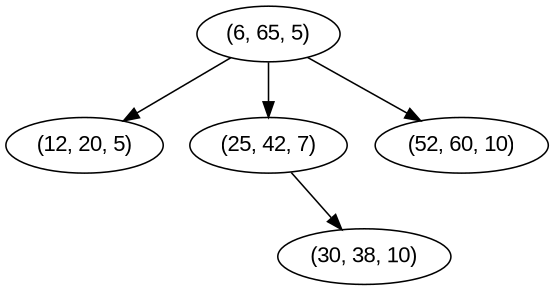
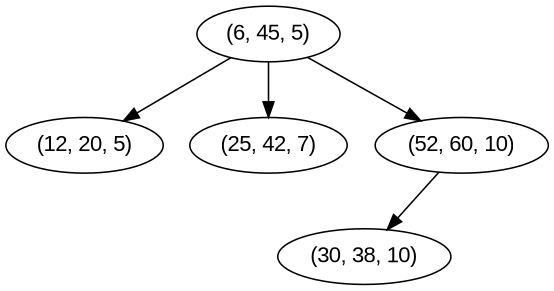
node "(6, 65, 5)": label "(6, 65, 5)" -> "(6, 45, 5)"
edge "(25, 42, 7)" -> "(30, 38, 10)": now "(52, 60, 10)" -> "(30, 38, 10)"
